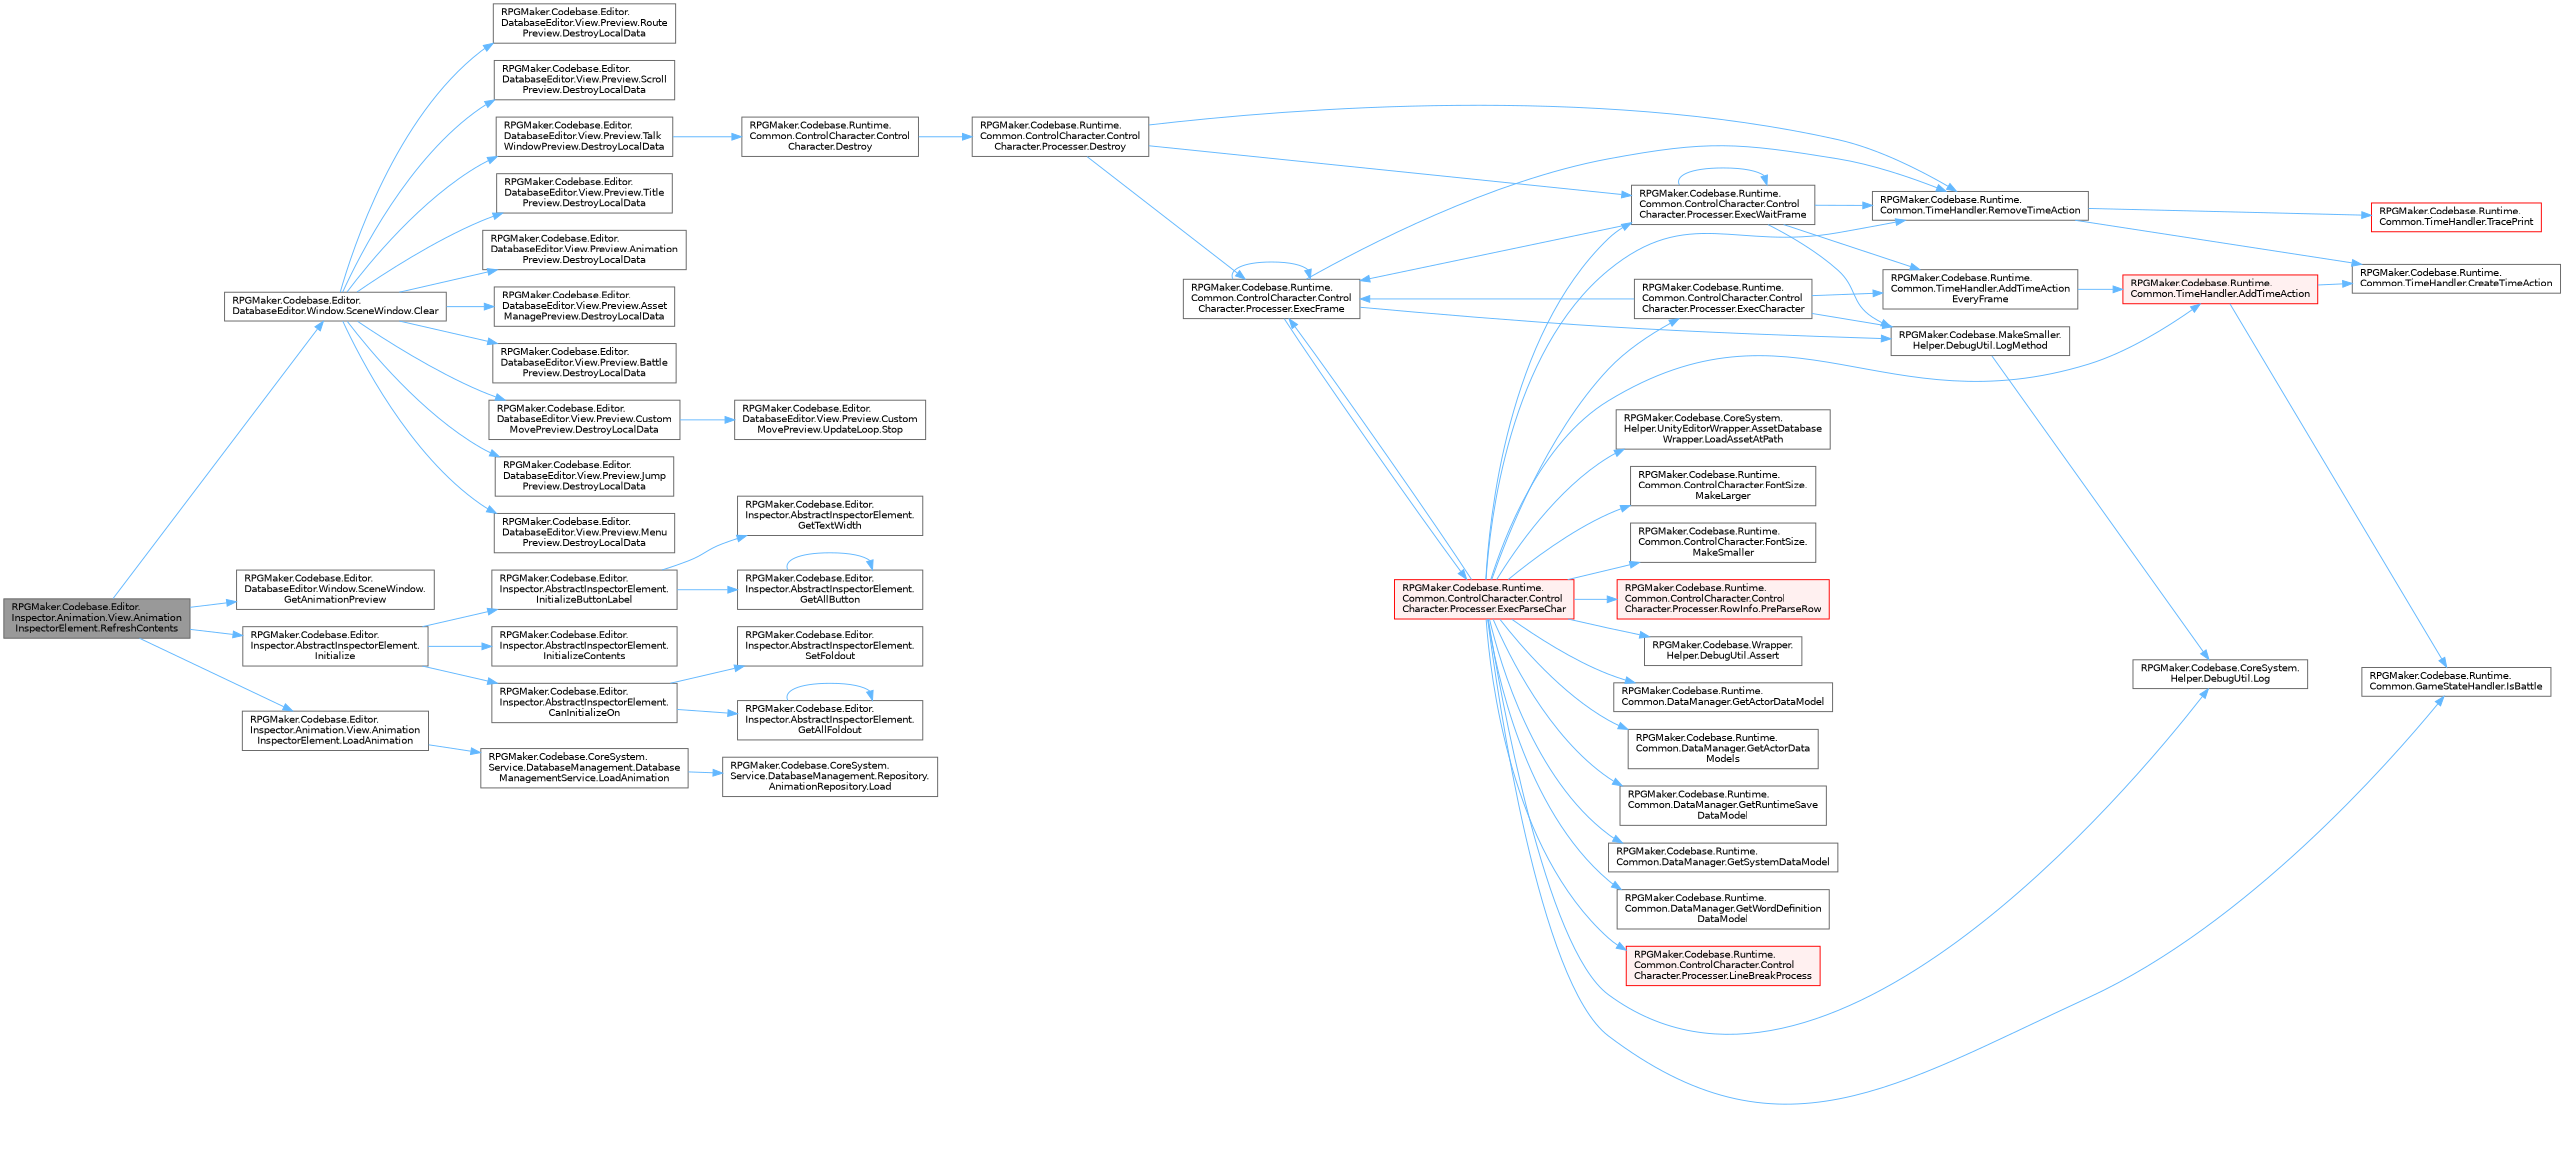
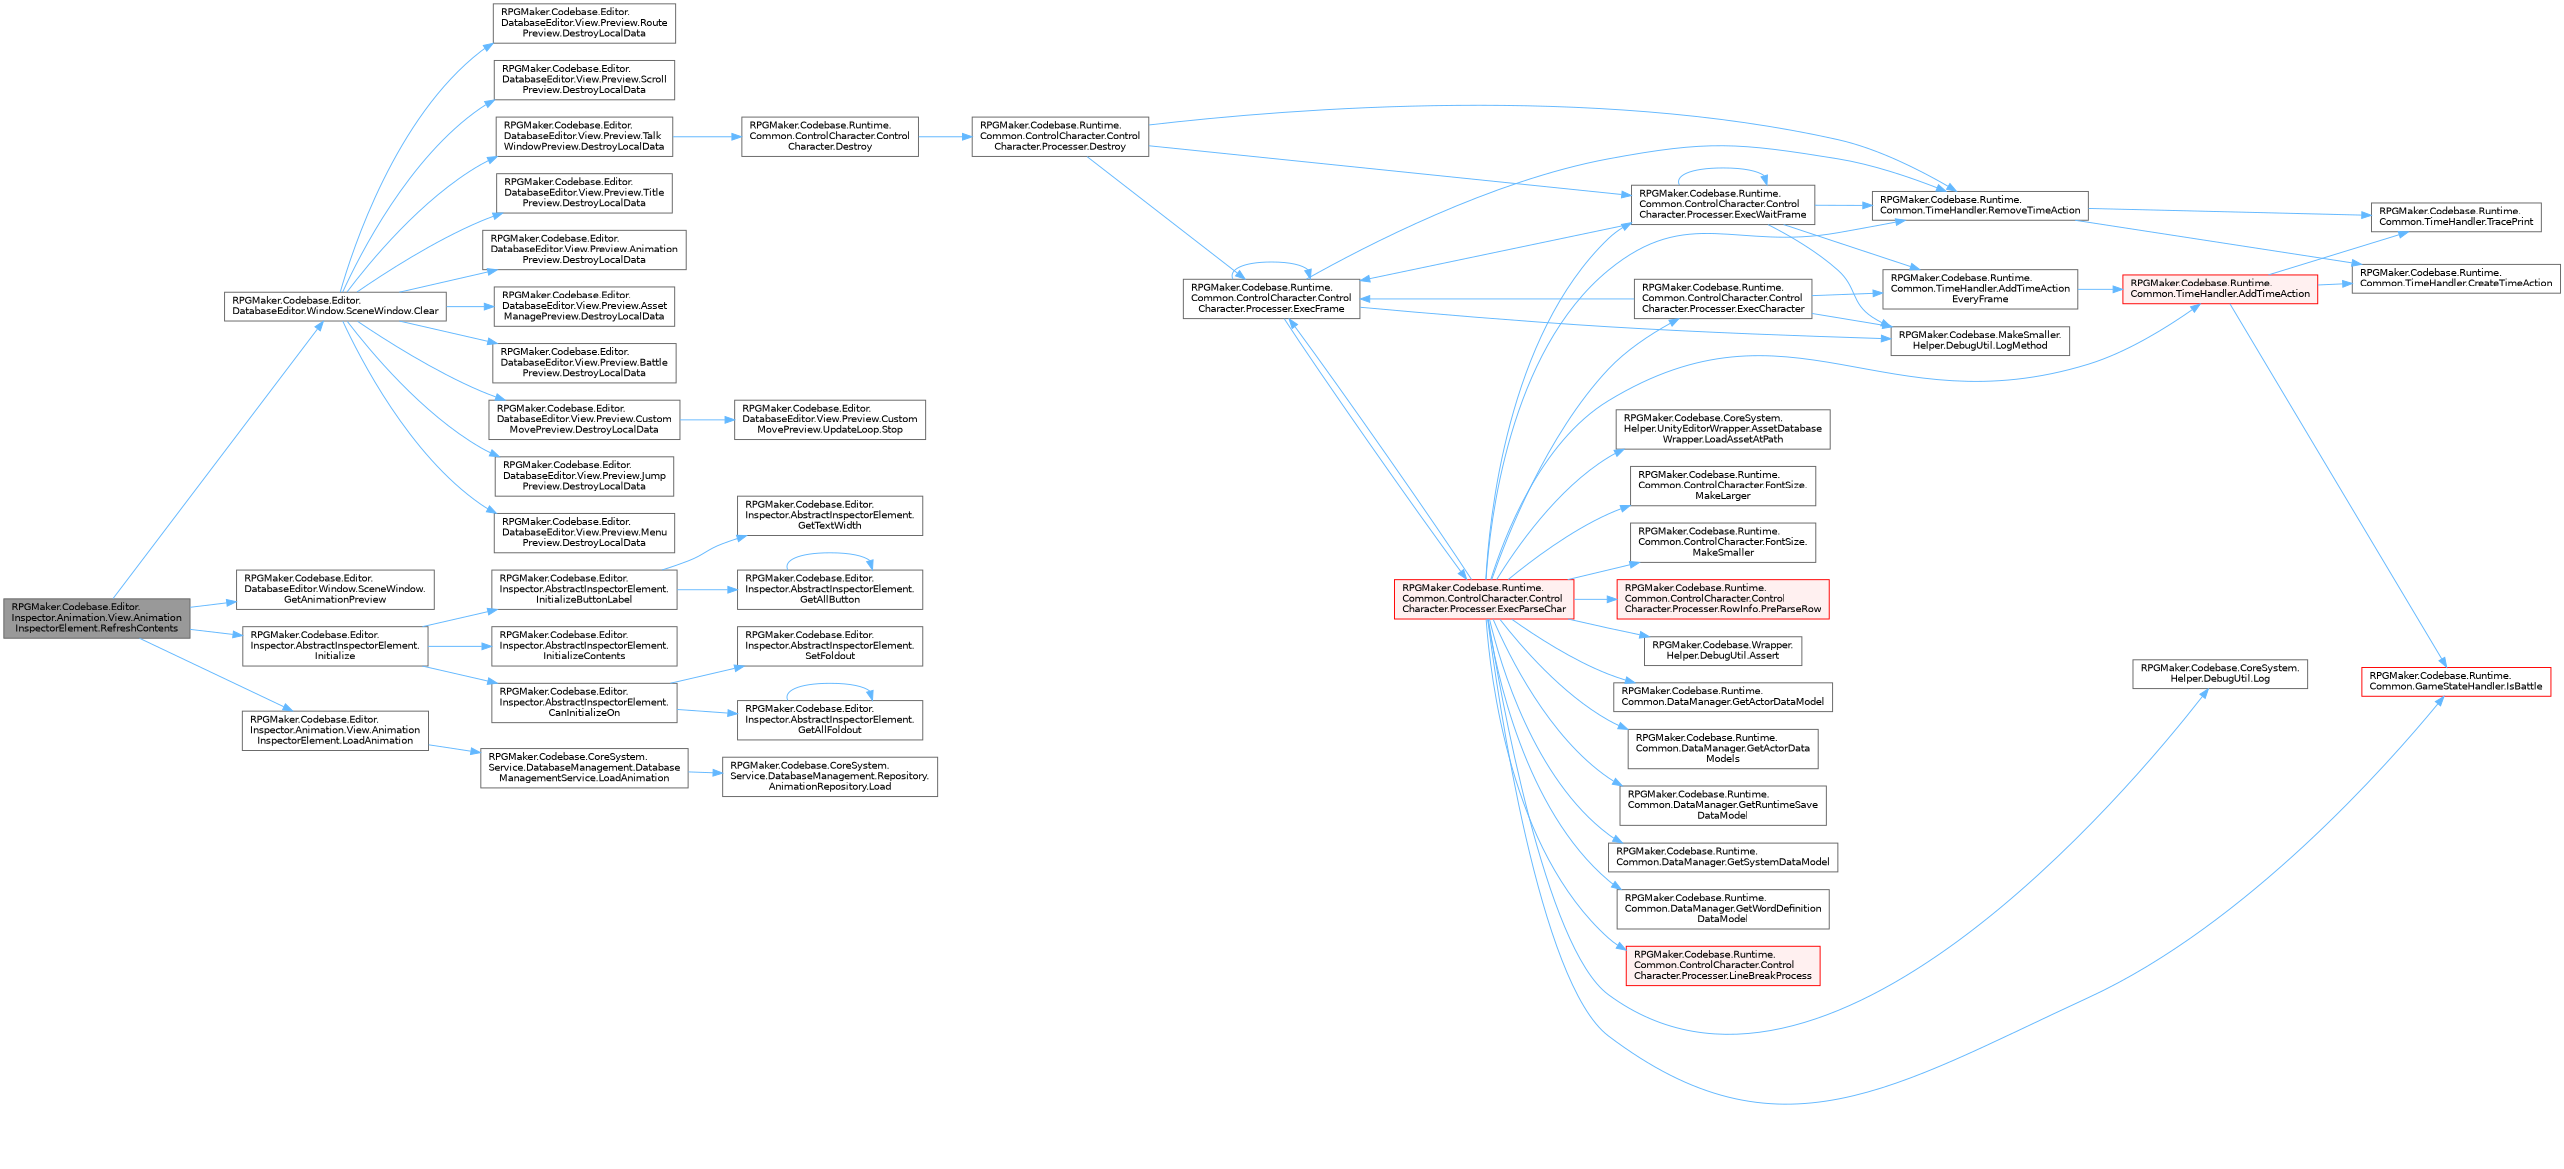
node "RPGMaker.Codebase.Runtime. Common.TimeHandler.TracePrint": color red -> grey40
edge "RPGMaker.Codebase.Runtime. Common.TimeHandler.AddTimeAction" -> "RPGMaker.Codebase.Runtime. Common.TimeHandler.TracePrint": added
edge "RPGMaker.Codebase.MakeSmaller. Helper.DebugUtil.LogMethod" -> "RPGMaker.Codebase.CoreSystem. Helper.DebugUtil.Log": removed
node "RPGMaker.Codebase.Runtime. Common.GameStateHandler.IsBattle": color grey40 -> red
